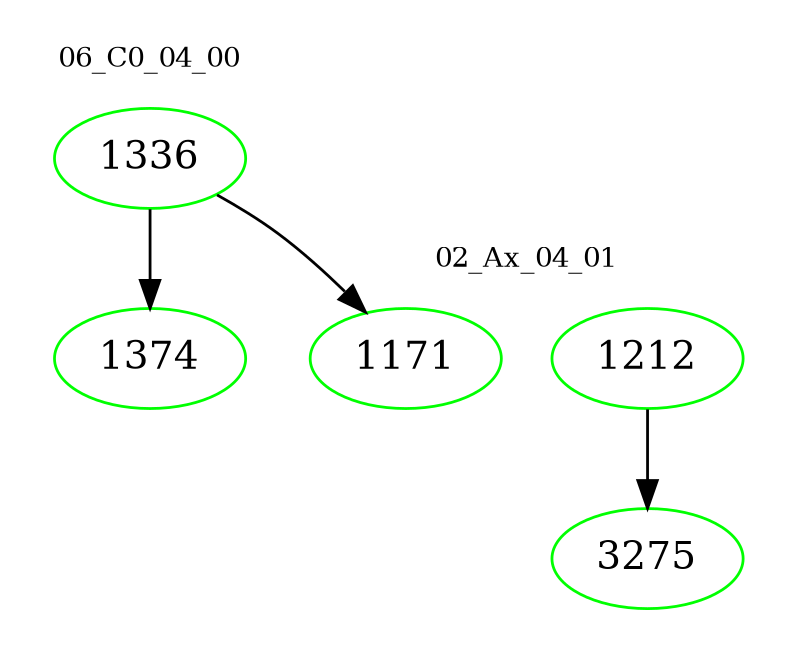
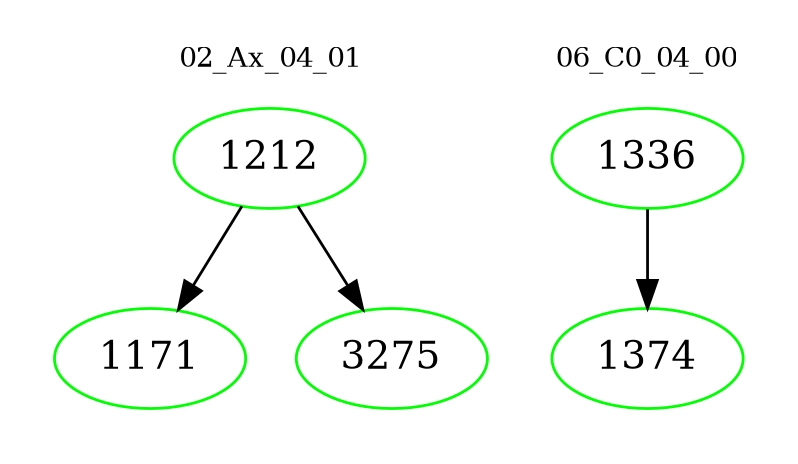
edge "1336" -> "1171": now "1212" -> "1171"
